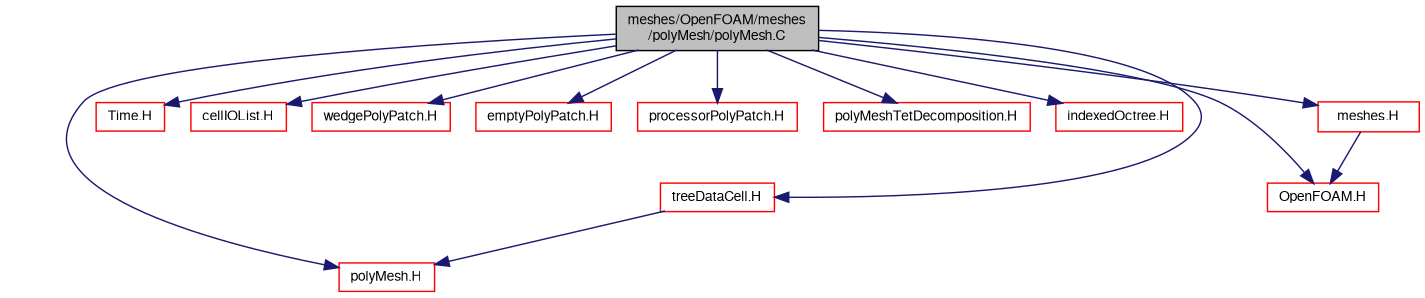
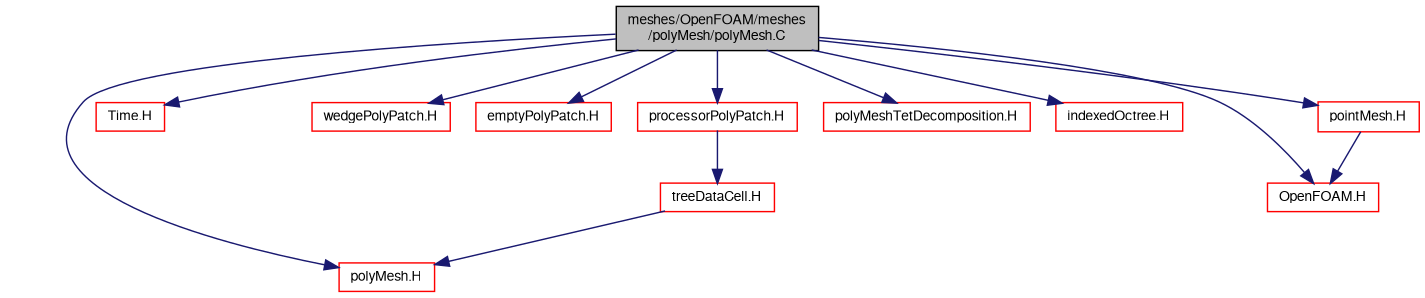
node "cellIOList.H": removed
node "meshes.H": label "meshes.H" -> "pointMesh.H"
edge "meshes/OpenFOAM/meshes /polyMesh/polyMesh.C" -> "treeDataCell.H": now "processorPolyPatch.H" -> "treeDataCell.H"
